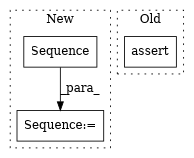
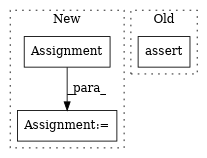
node "Sequence": label "Sequence" -> "Assignment"
node "Sequence:=": label "Sequence:=" -> "Assignment:="
